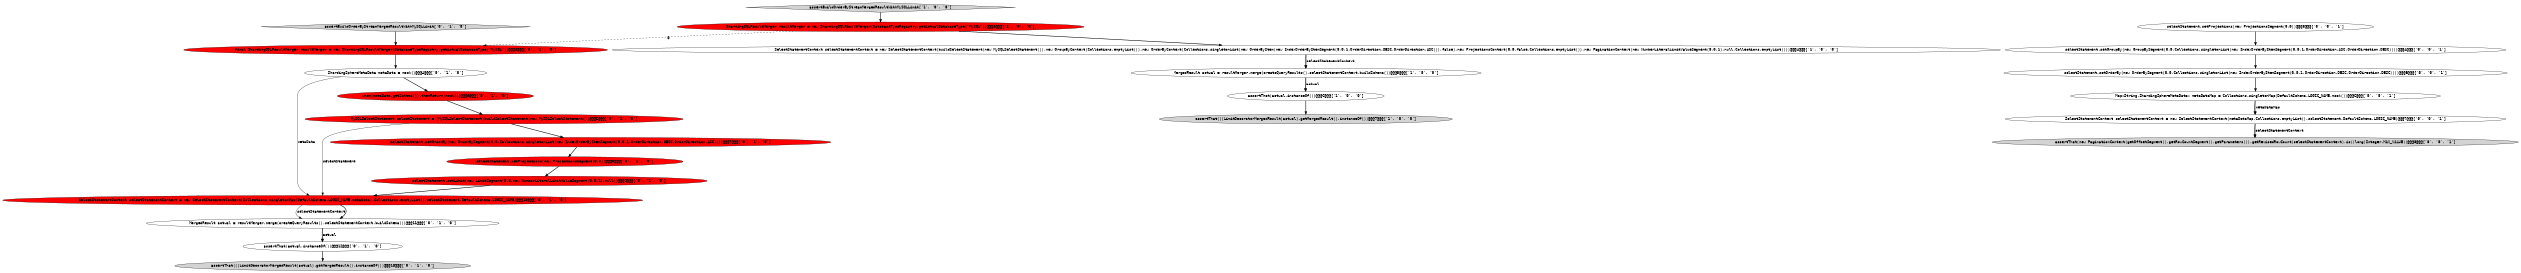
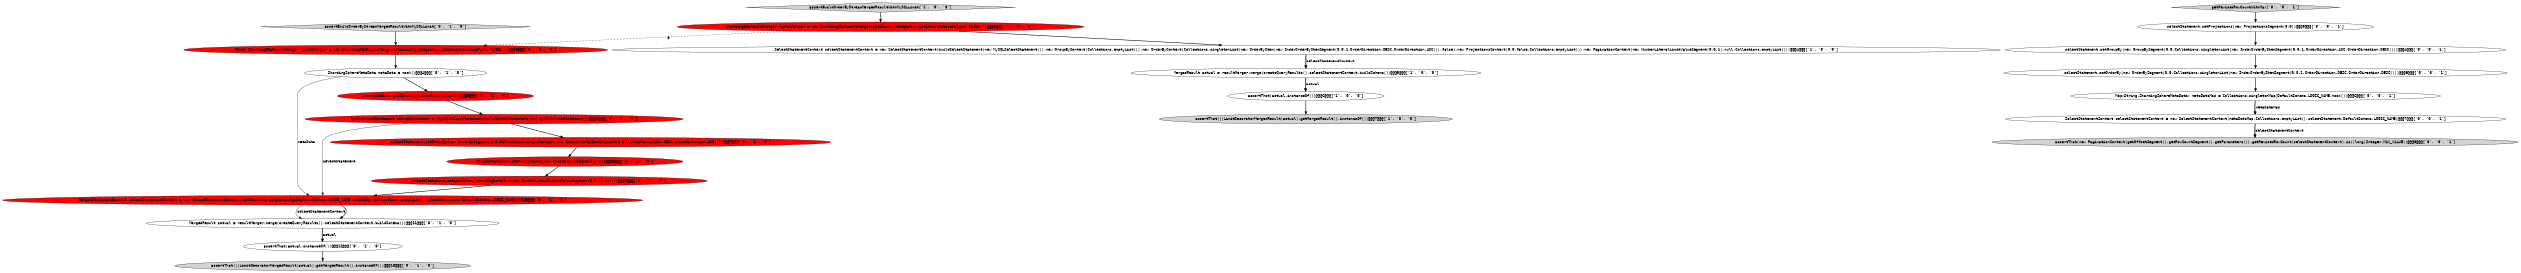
node "getRevisedRowCountWithMax['0', '0', '1']": added
